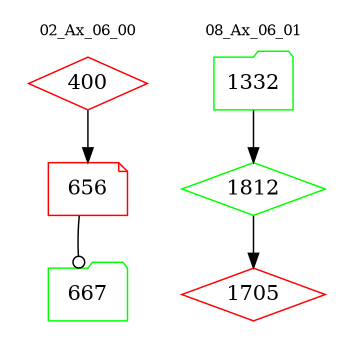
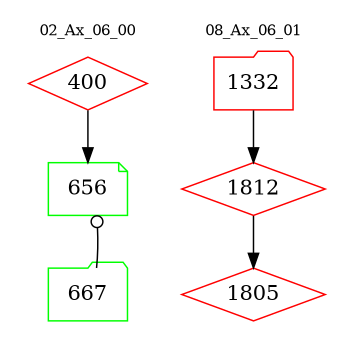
node "1332": color green -> red
node "656": color red -> green
node "1812": color green -> red
edge "656" -> "667": reversed
node "1705": label "1705" -> "1805"
